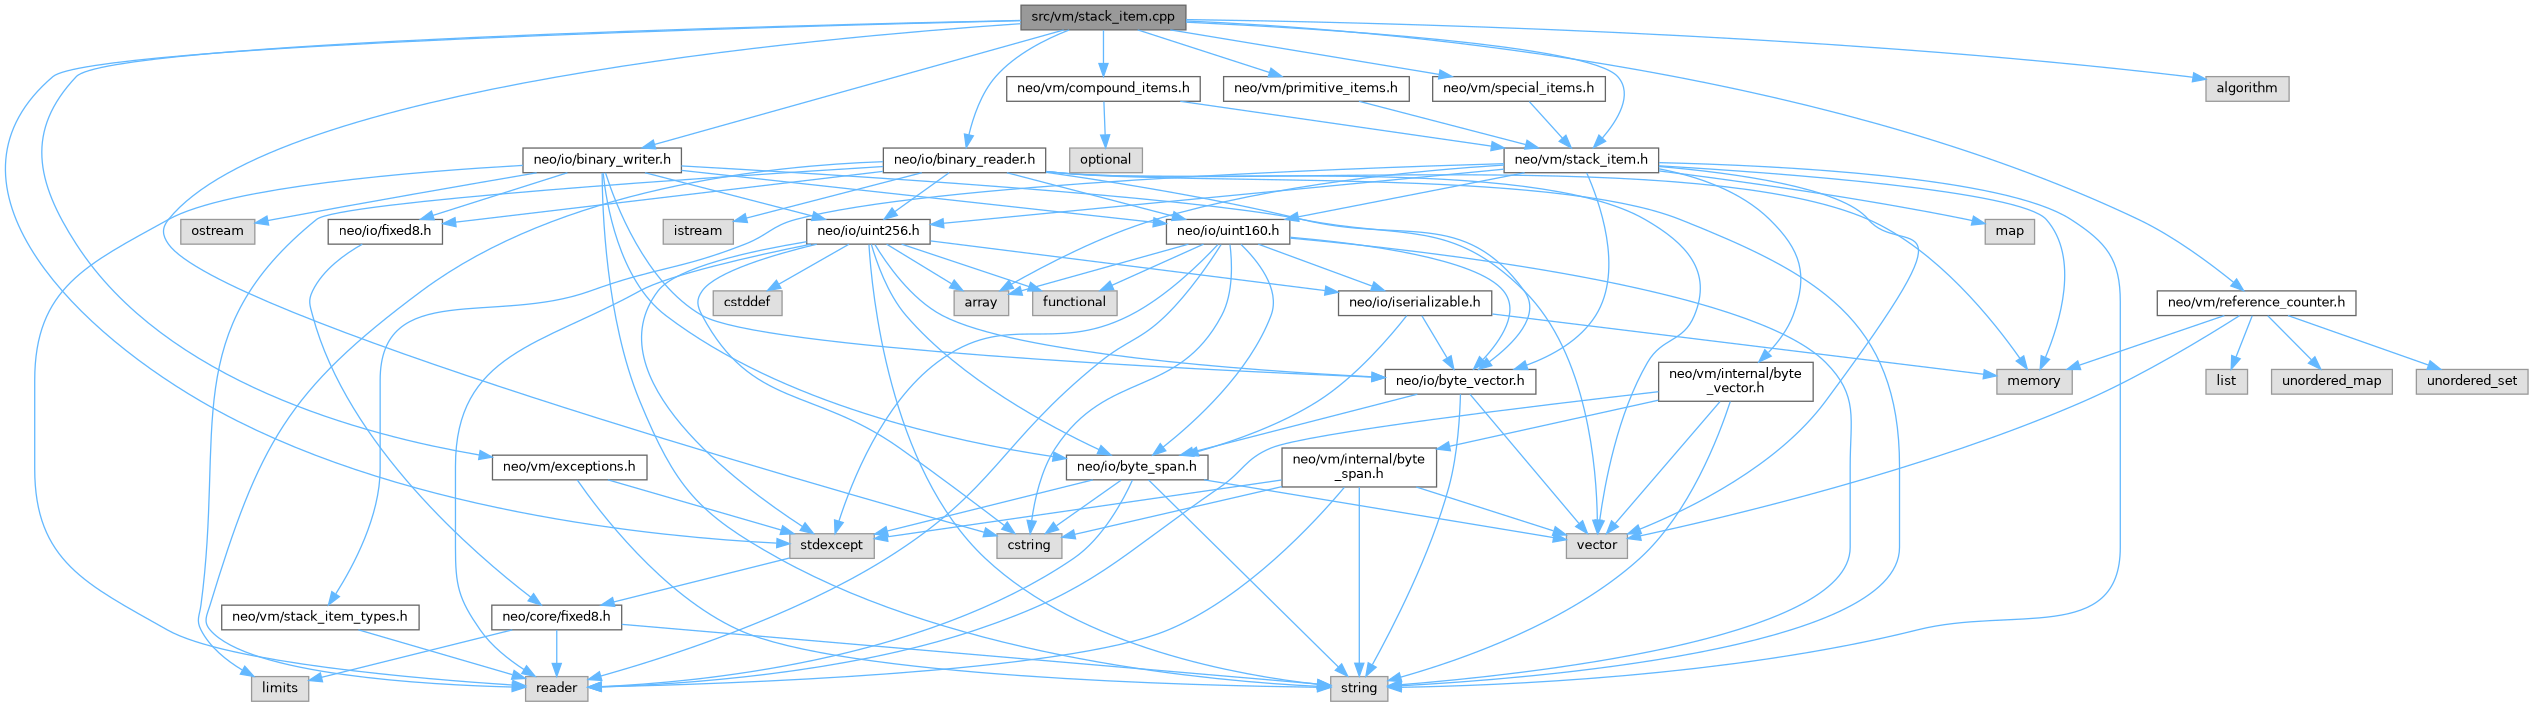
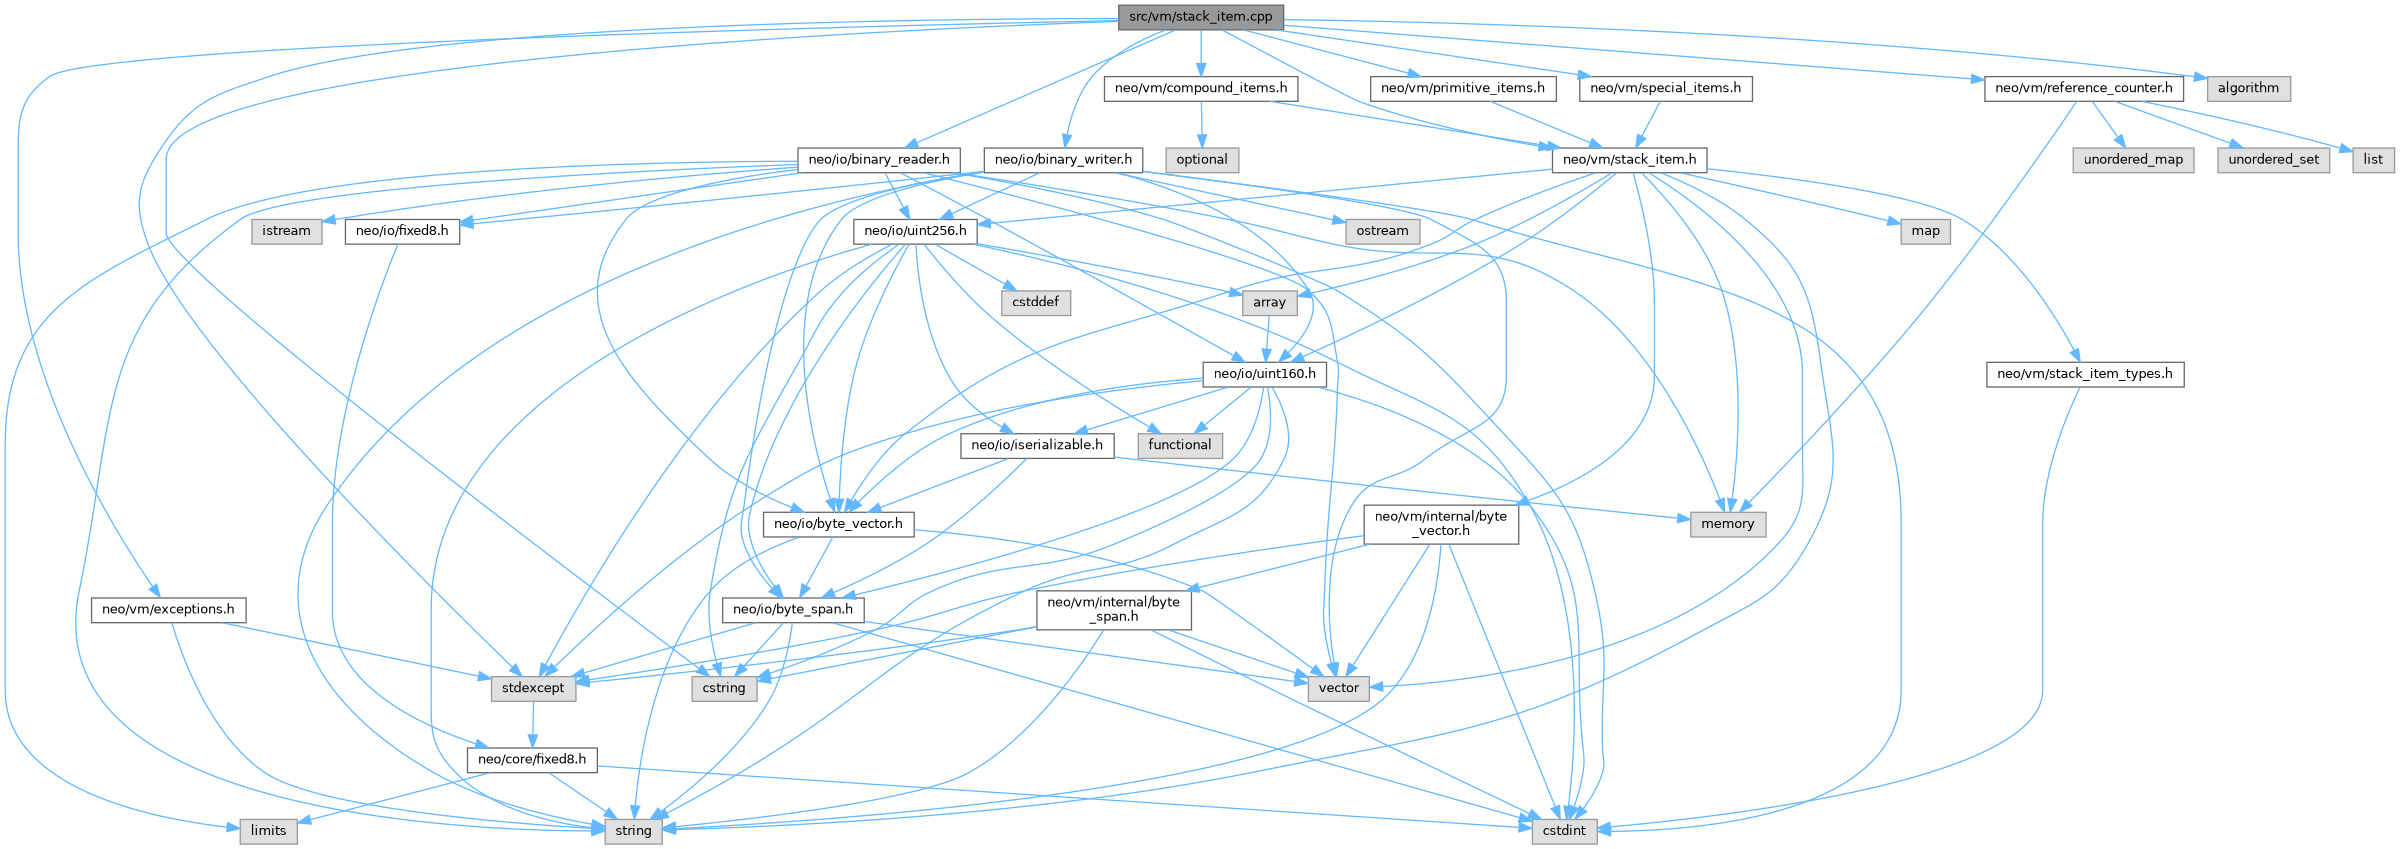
edge "neo/io/uint160.h" -> "array": reversed
edge "neo/vm/reference_counter.h" -> "vector": removed
edge "neo/vm/internal/byte _vector.h" -> "stdexcept": added
node "reader": label "reader" -> "cstdint"
